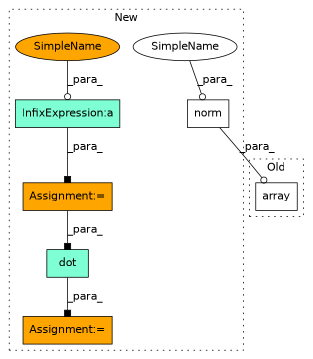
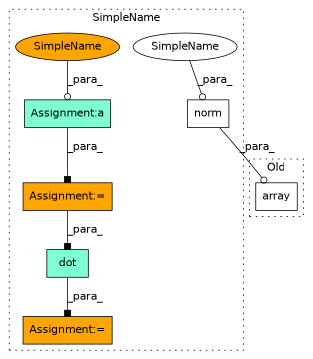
cluster "New": label "New" -> "SimpleName"
node "InfixExpression:a": label "InfixExpression:a" -> "Assignment:a"
